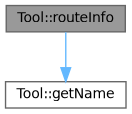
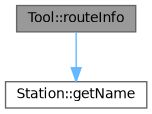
node "Tool::getName": label "Tool::getName" -> "Station::getName"
